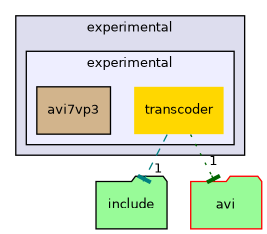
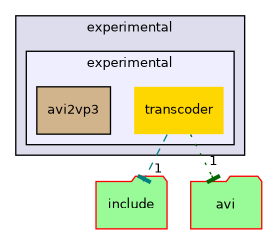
node "avi7vp3": label "avi7vp3" -> "avi2vp3"
node "include": color black -> red
